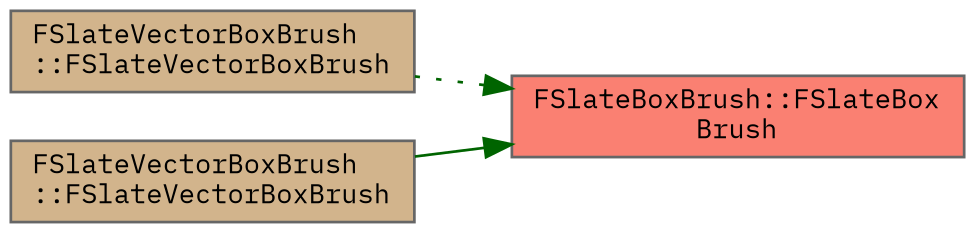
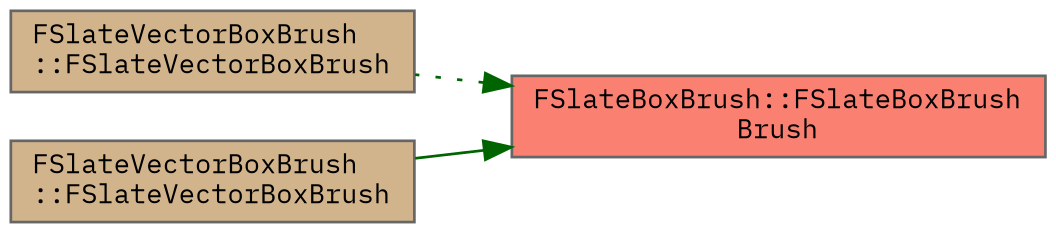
node "FSlateBoxBrush::FSlateBox Brush": label "FSlateBoxBrush::FSlateBox Brush" -> "FSlateBoxBrush::FSlateBoxBrush Brush"
